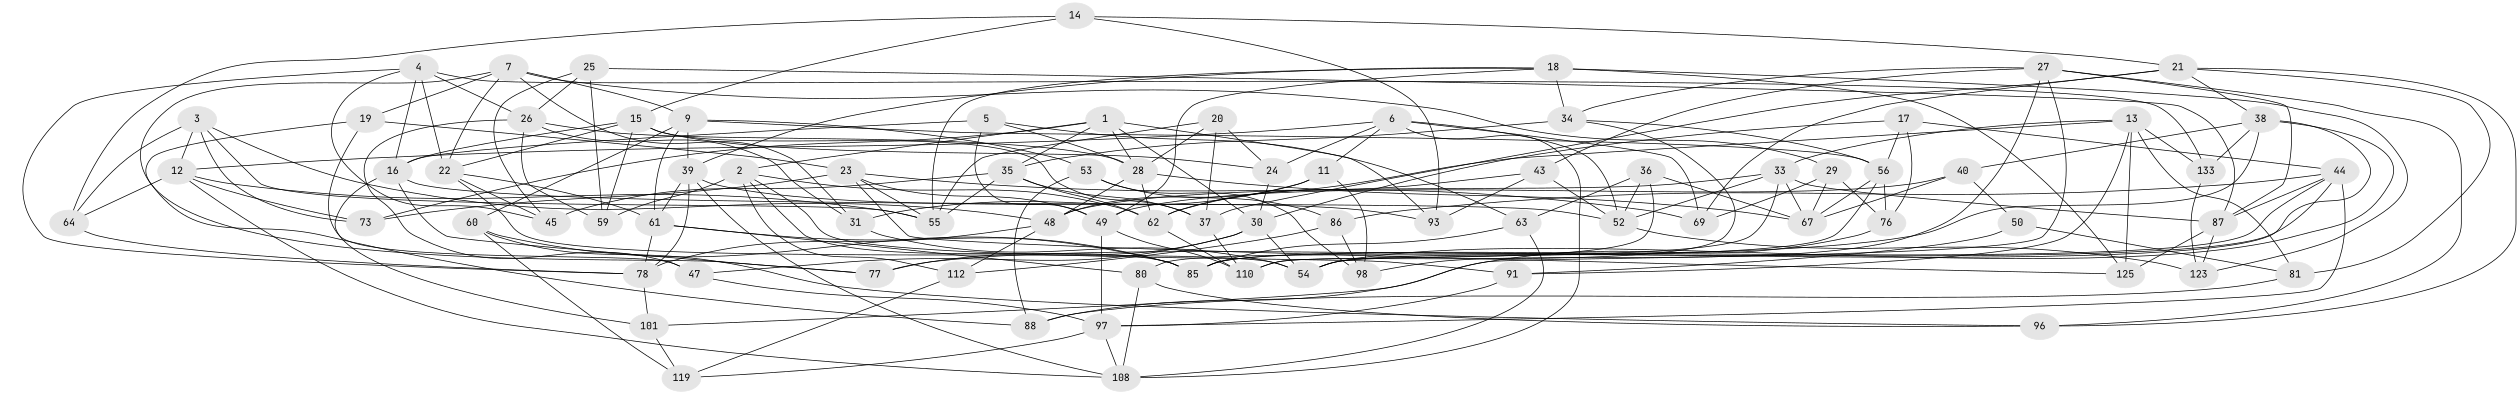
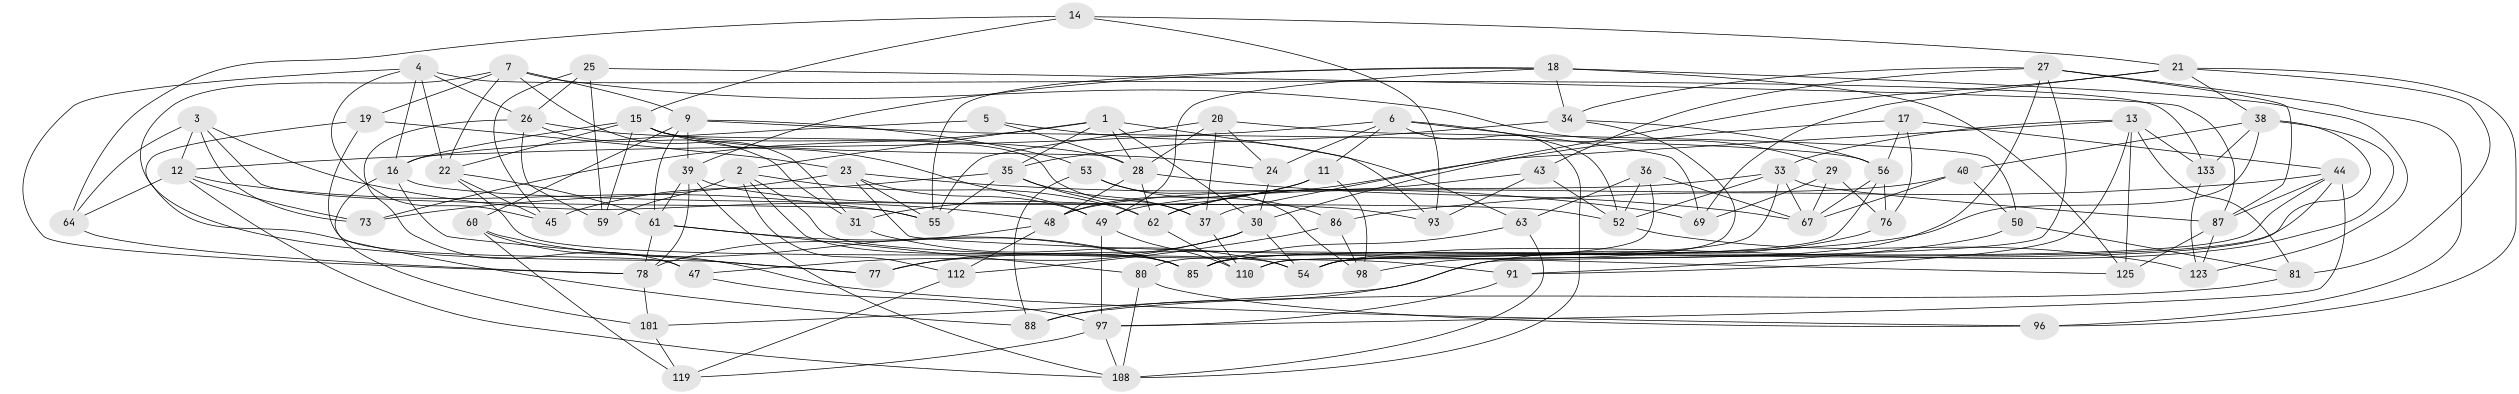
edge "20" -- "50": added
edge "5" -- "49": now "15" -- "49"
